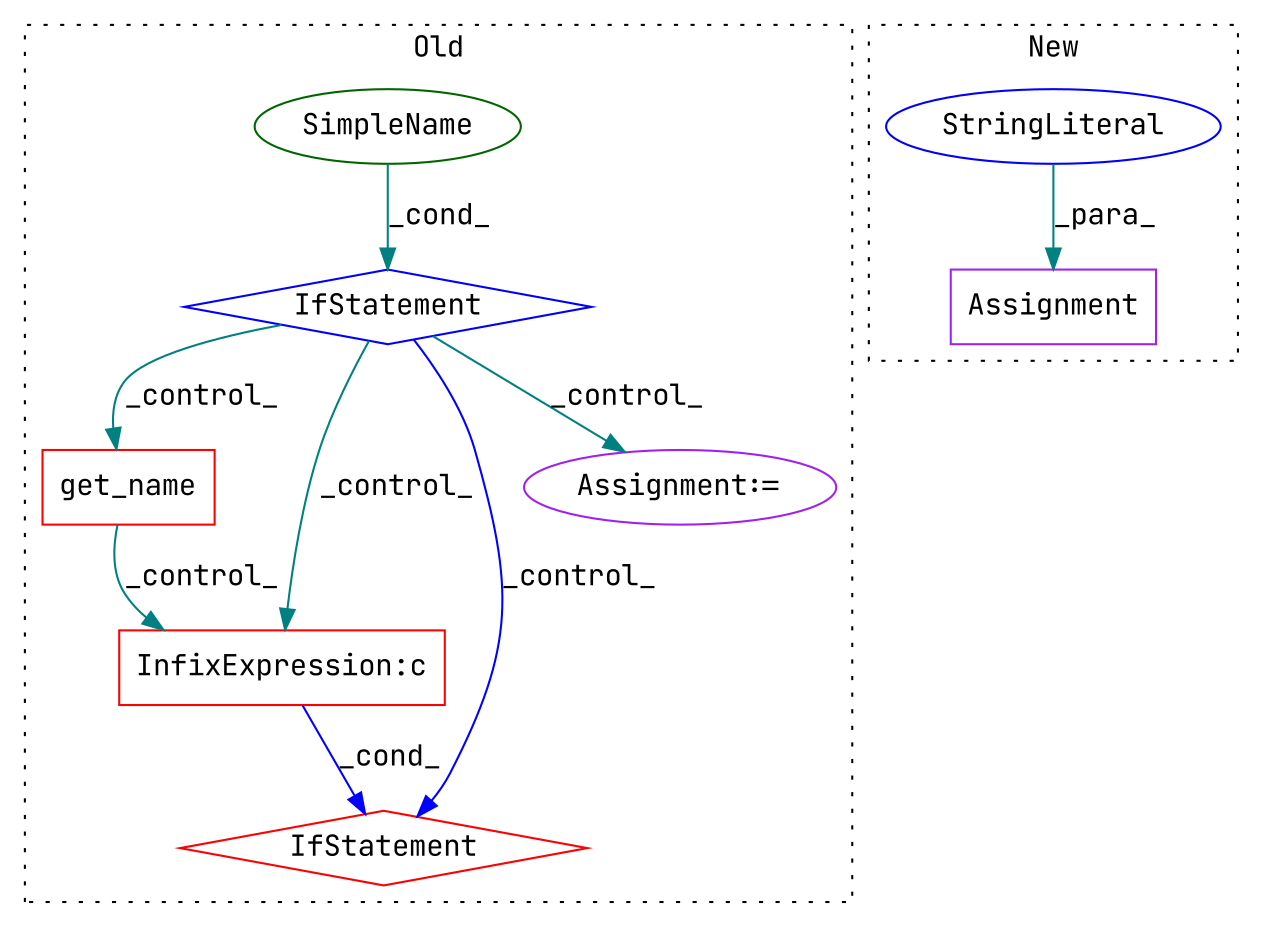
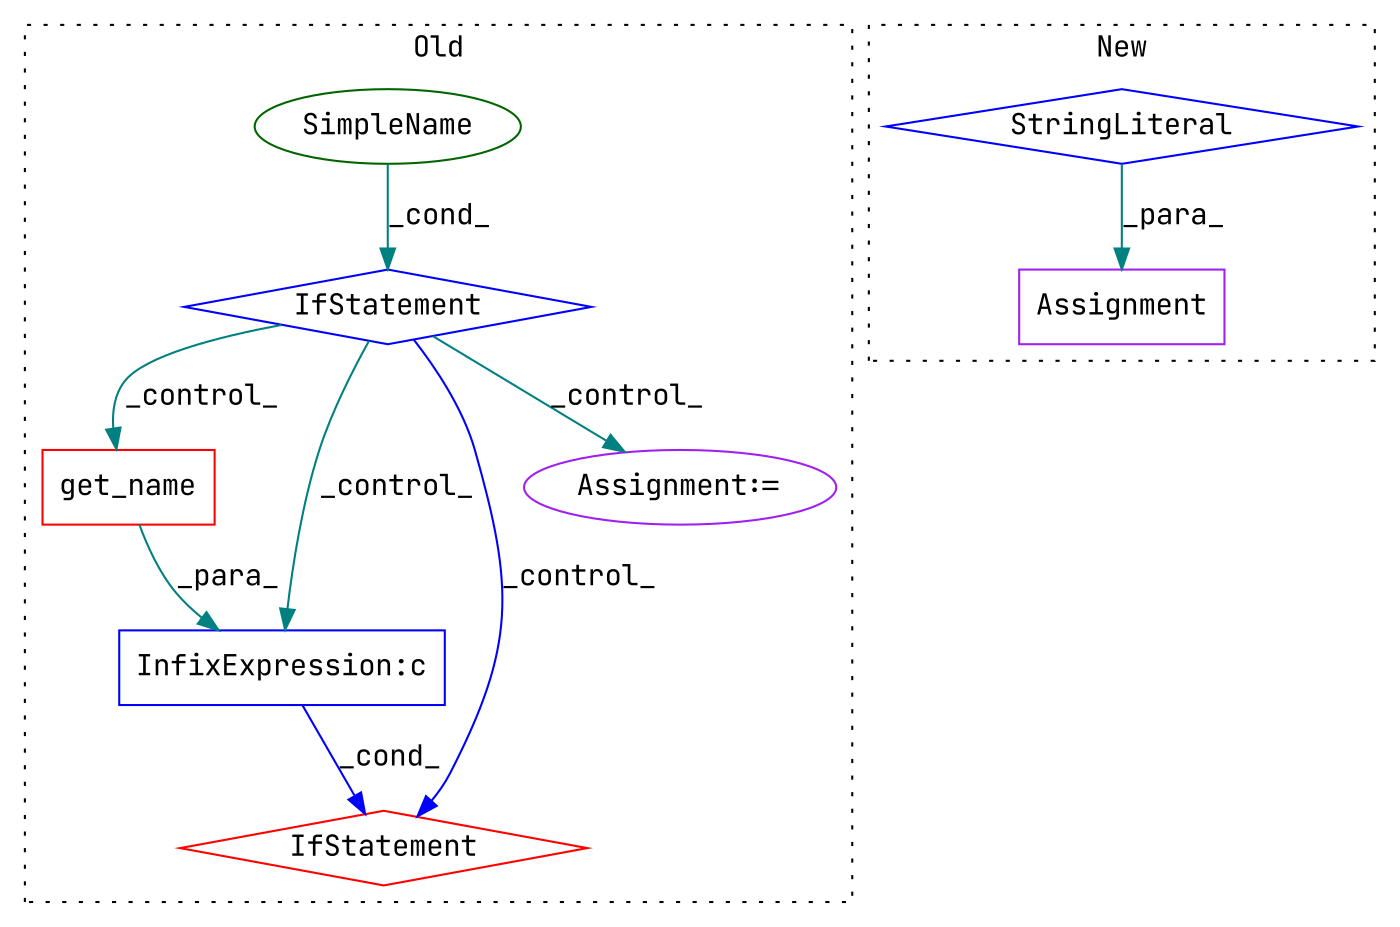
node "StringLiteral": shape ellipse -> diamond
edge "get_name" -> "InfixExpression:c": label "_control_" -> "_para_"
node "InfixExpression:c": color red -> blue
